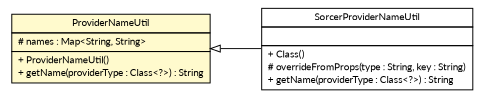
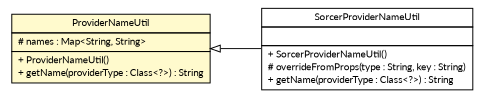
node "SorcerProviderNameUtil": text "+ Class()" -> "+ SorcerProviderNameUtil()"
